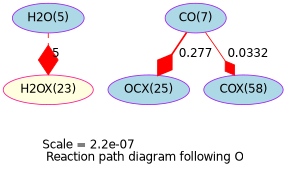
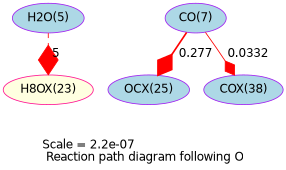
node "H2OX(23)": label "H2OX(23)" -> "H8OX(23)"
node "COX(58)": label "COX(58)" -> "COX(38)"
